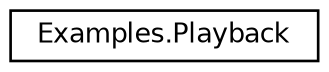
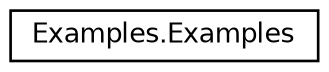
node "Examples.Playback": label "Examples.Playback" -> "Examples.Examples"
